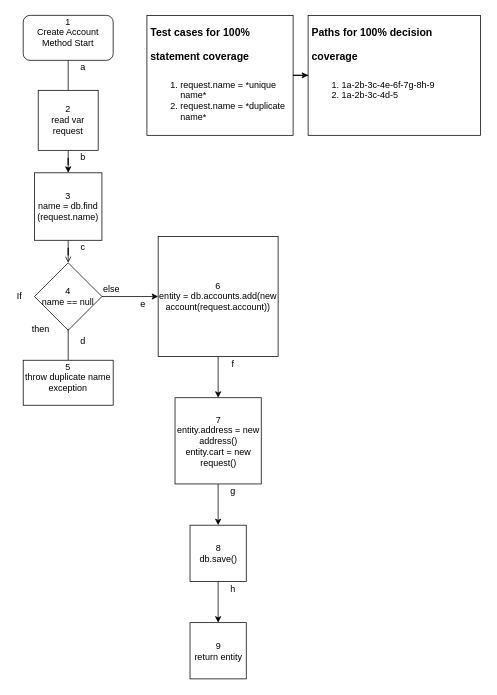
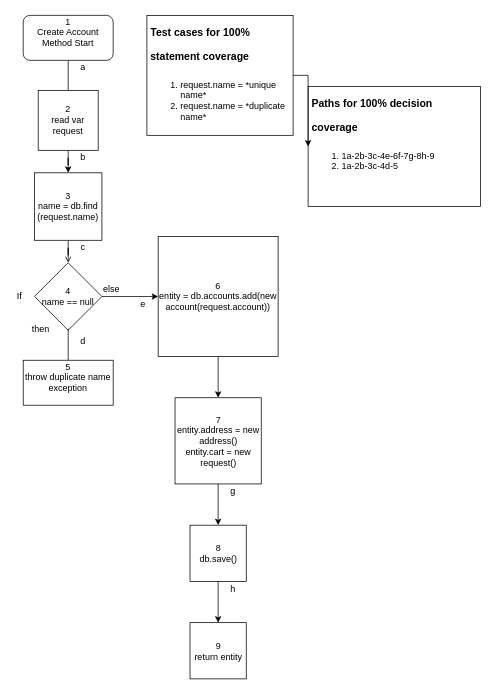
node "Paths for 100% decision coverage 1a-2b-3c-4e-6f-7g-8h-9 1a-2b-3c-4d-5": moved (394, 75) -> (394, 147)
node "f": removed
